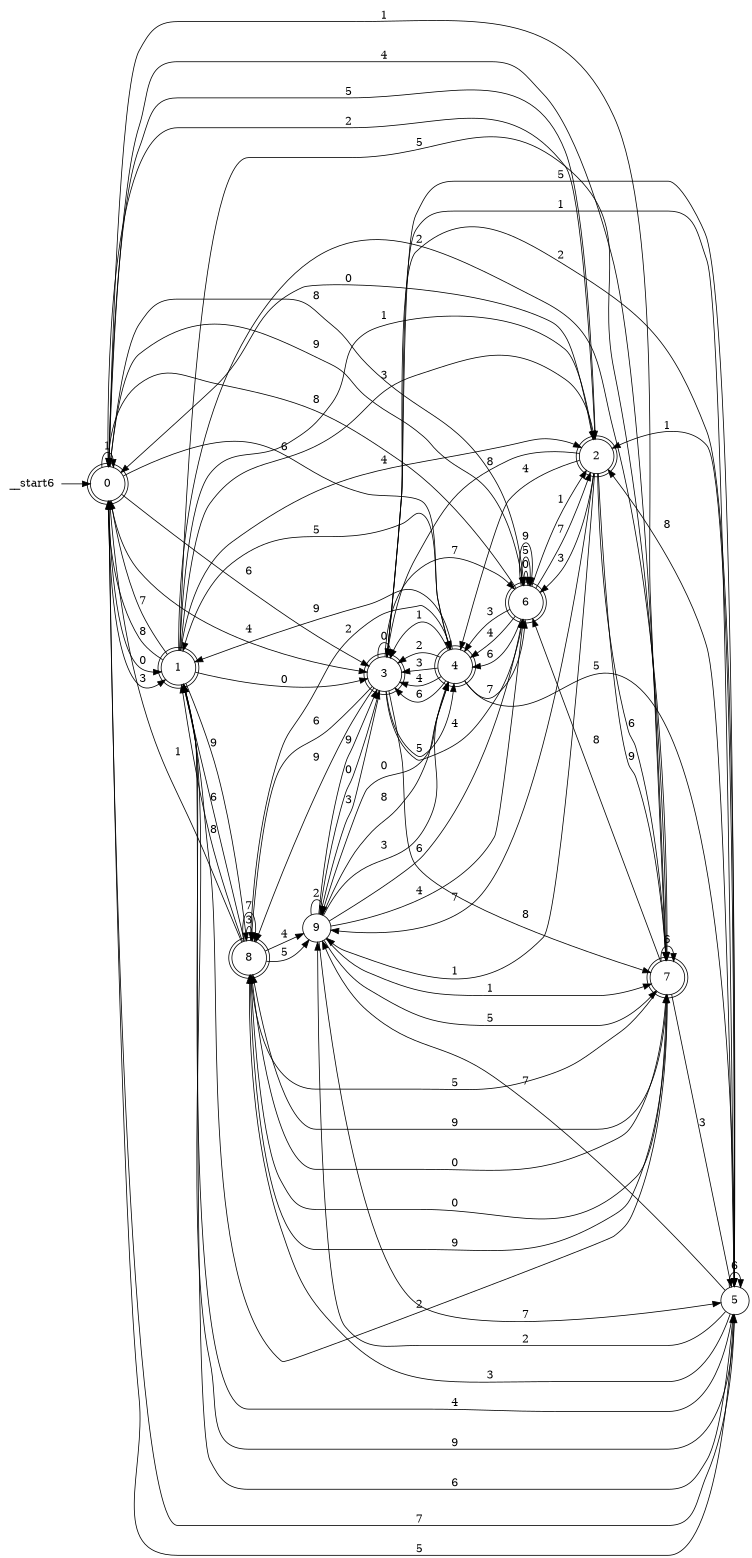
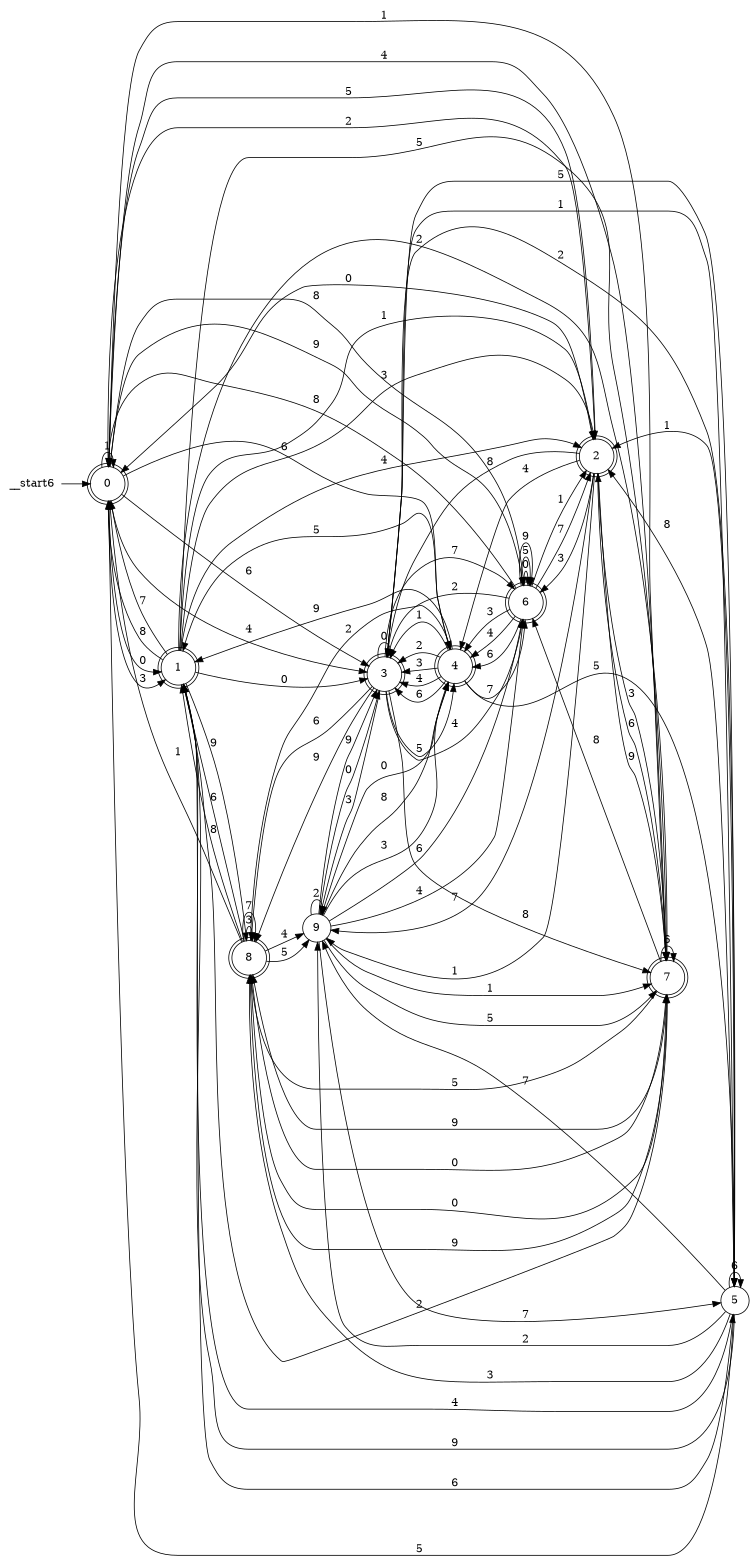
edge "6" -> "3": added, label "2"
edge "7" -> "5": now "7" -> "2"
edge "0" -> "5": removed, label "7"
